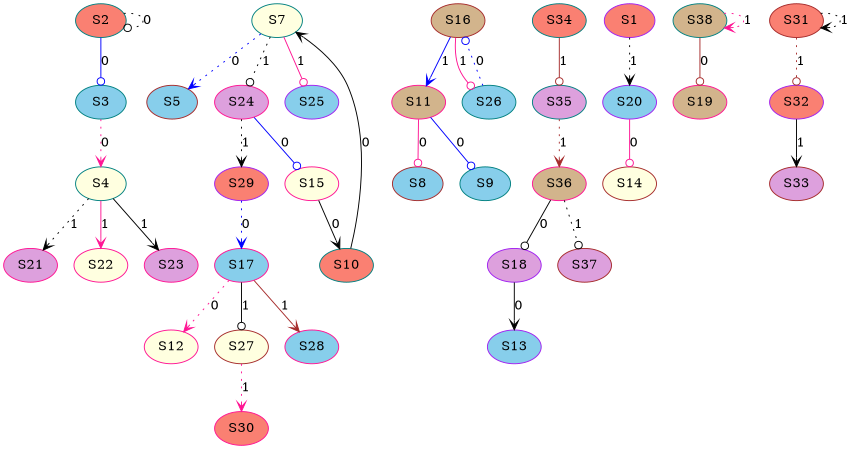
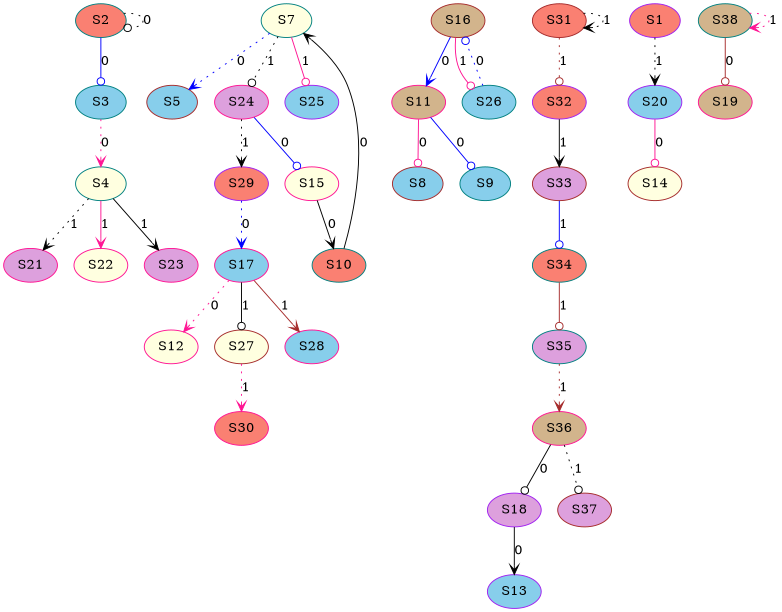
edge "S16" -> "S11": label "1" -> "0"
edge "S33" -> "S34": added, label "1"
